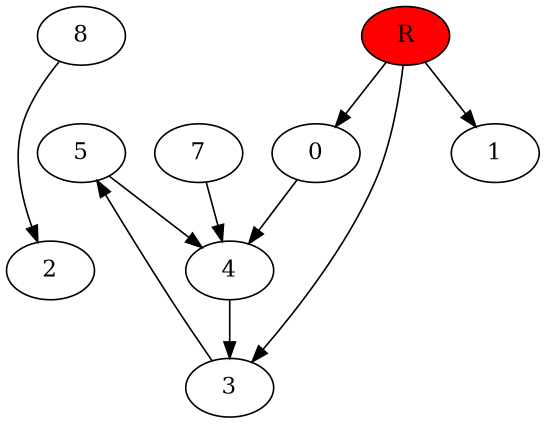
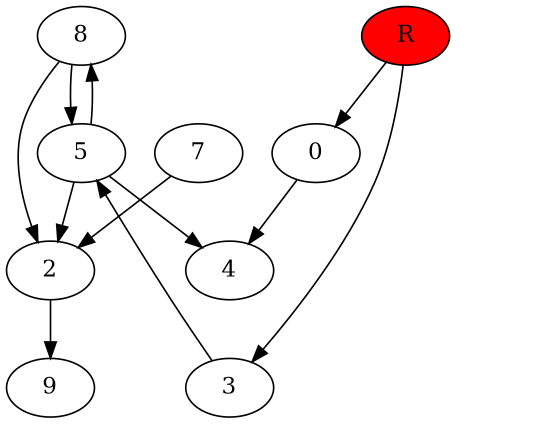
edge "8" -> "5": added
edge "5" -> "8": added
node "1": removed
edge "5" -> "2": added
edge "7" -> "4": now "7" -> "2"
edge "4" -> "3": removed
node "9": added
